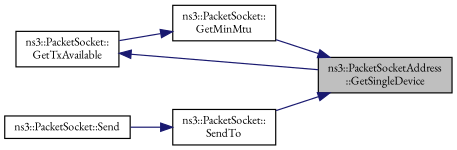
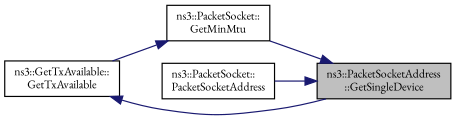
node "ns3::PacketSocket:: GetTxAvailable": label "ns3::PacketSocket:: GetTxAvailable" -> "ns3::GetTxAvailable:: GetTxAvailable"
node "ns3::PacketSocket::Send": removed
node "ns3::PacketSocket:: SendTo": label "ns3::PacketSocket:: SendTo" -> "ns3::PacketSocket:: PacketSocketAddress"
